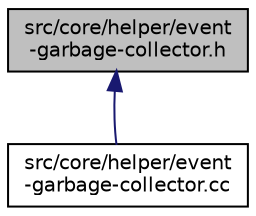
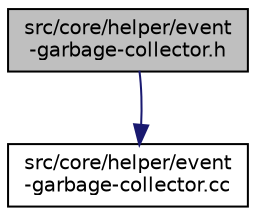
edge "src/core/helper/event -garbage-collector.cc" -> "src/core/helper/event -garbage-collector.h": reversed
